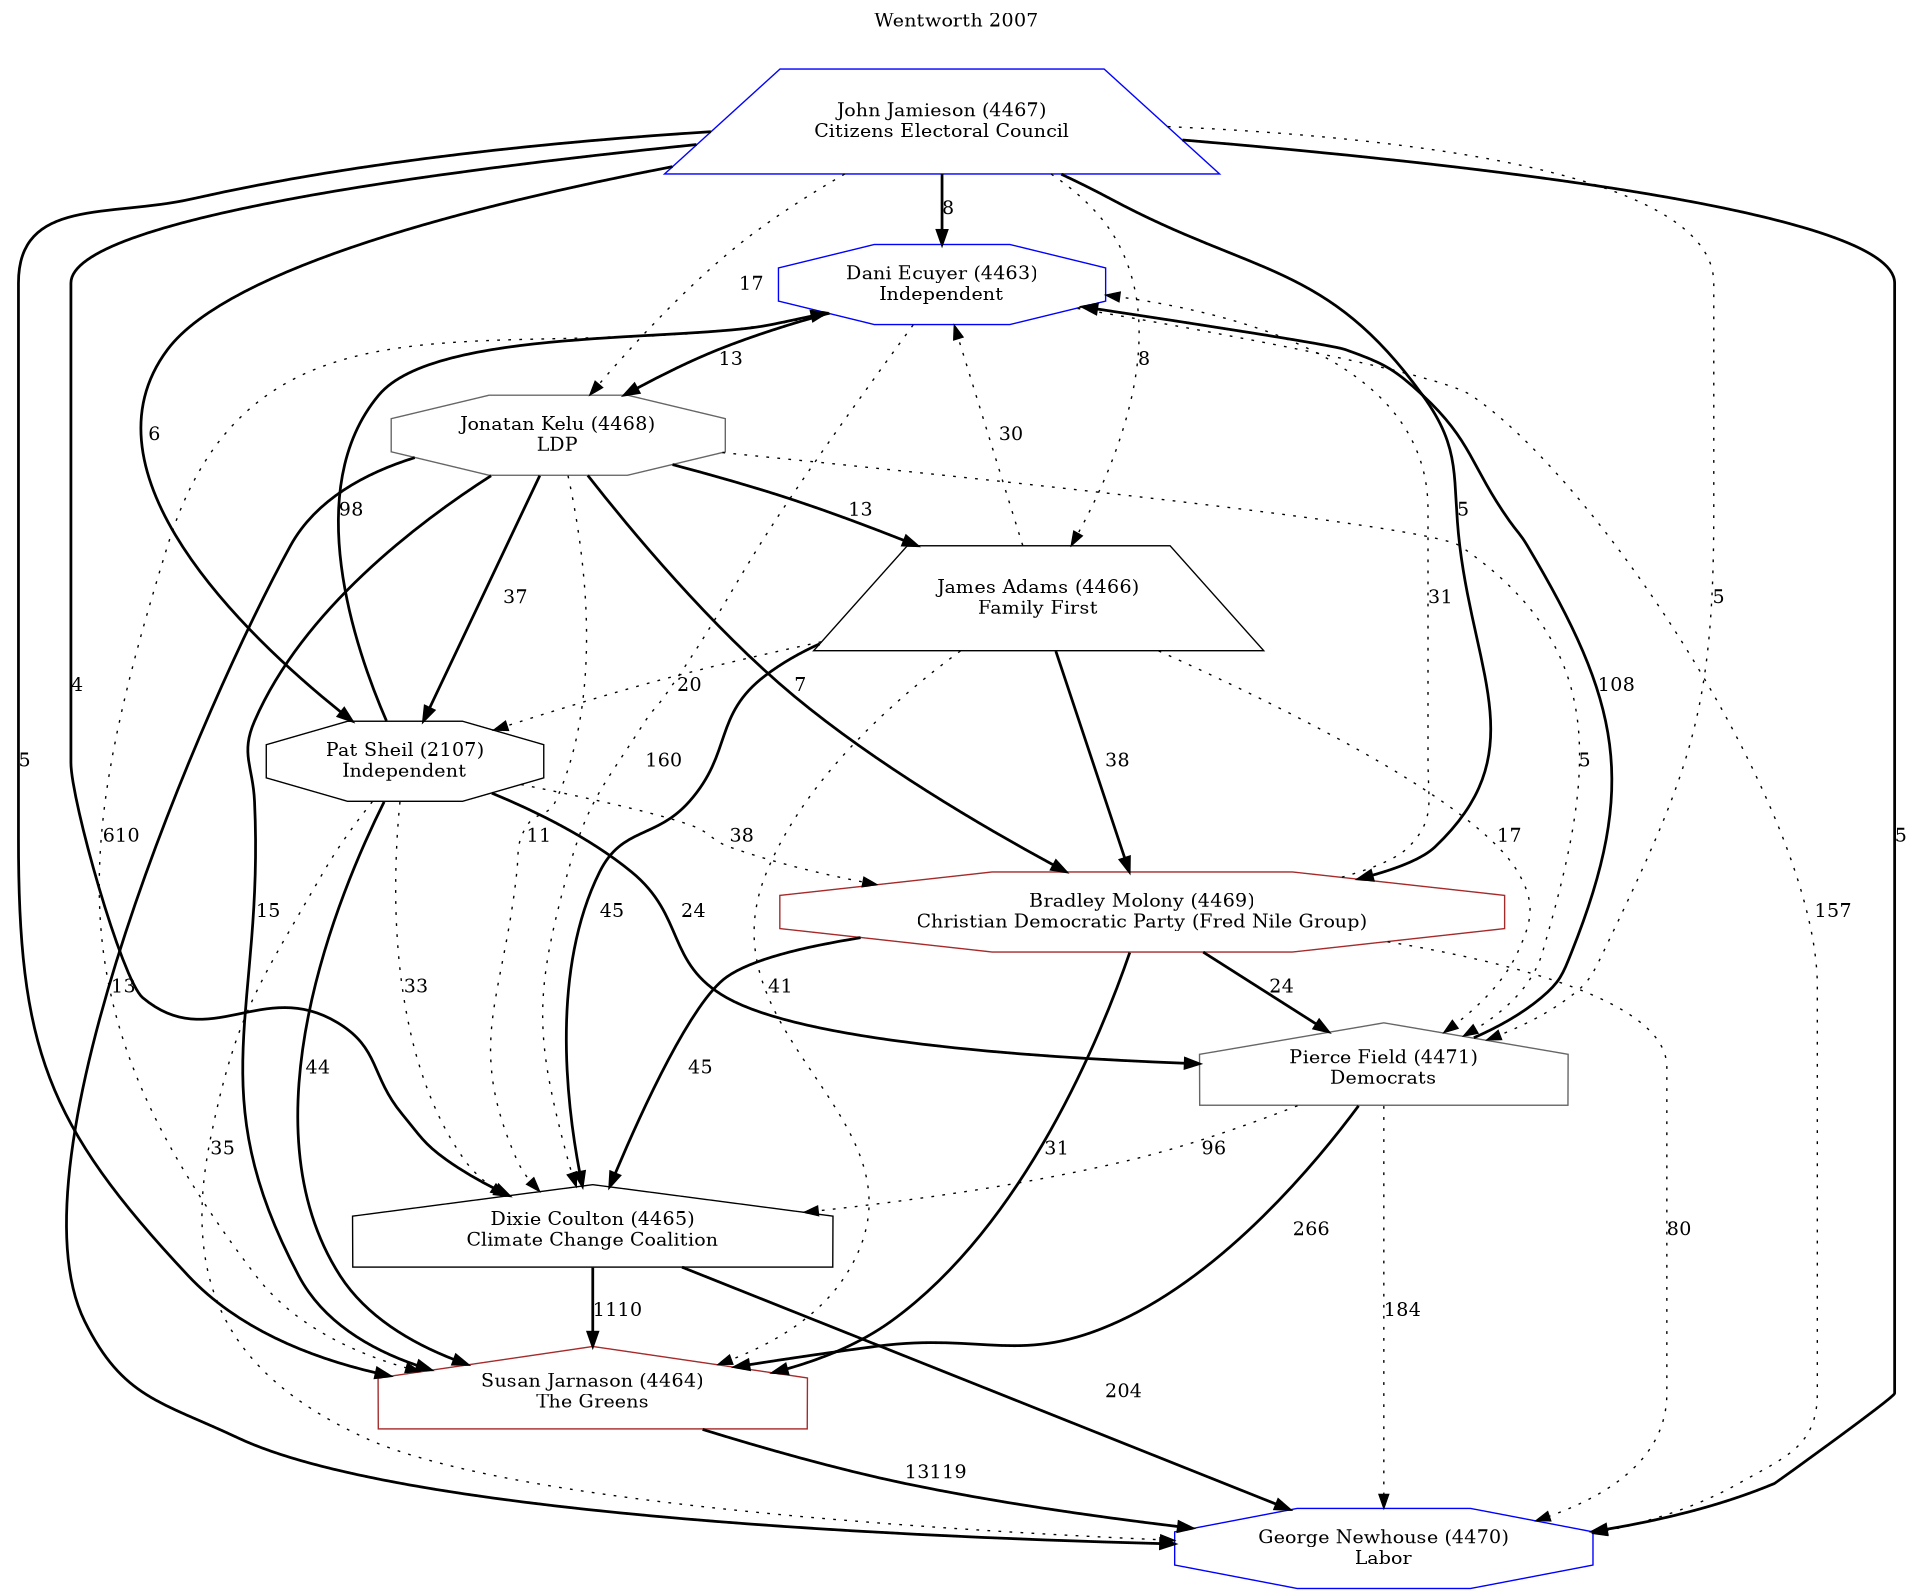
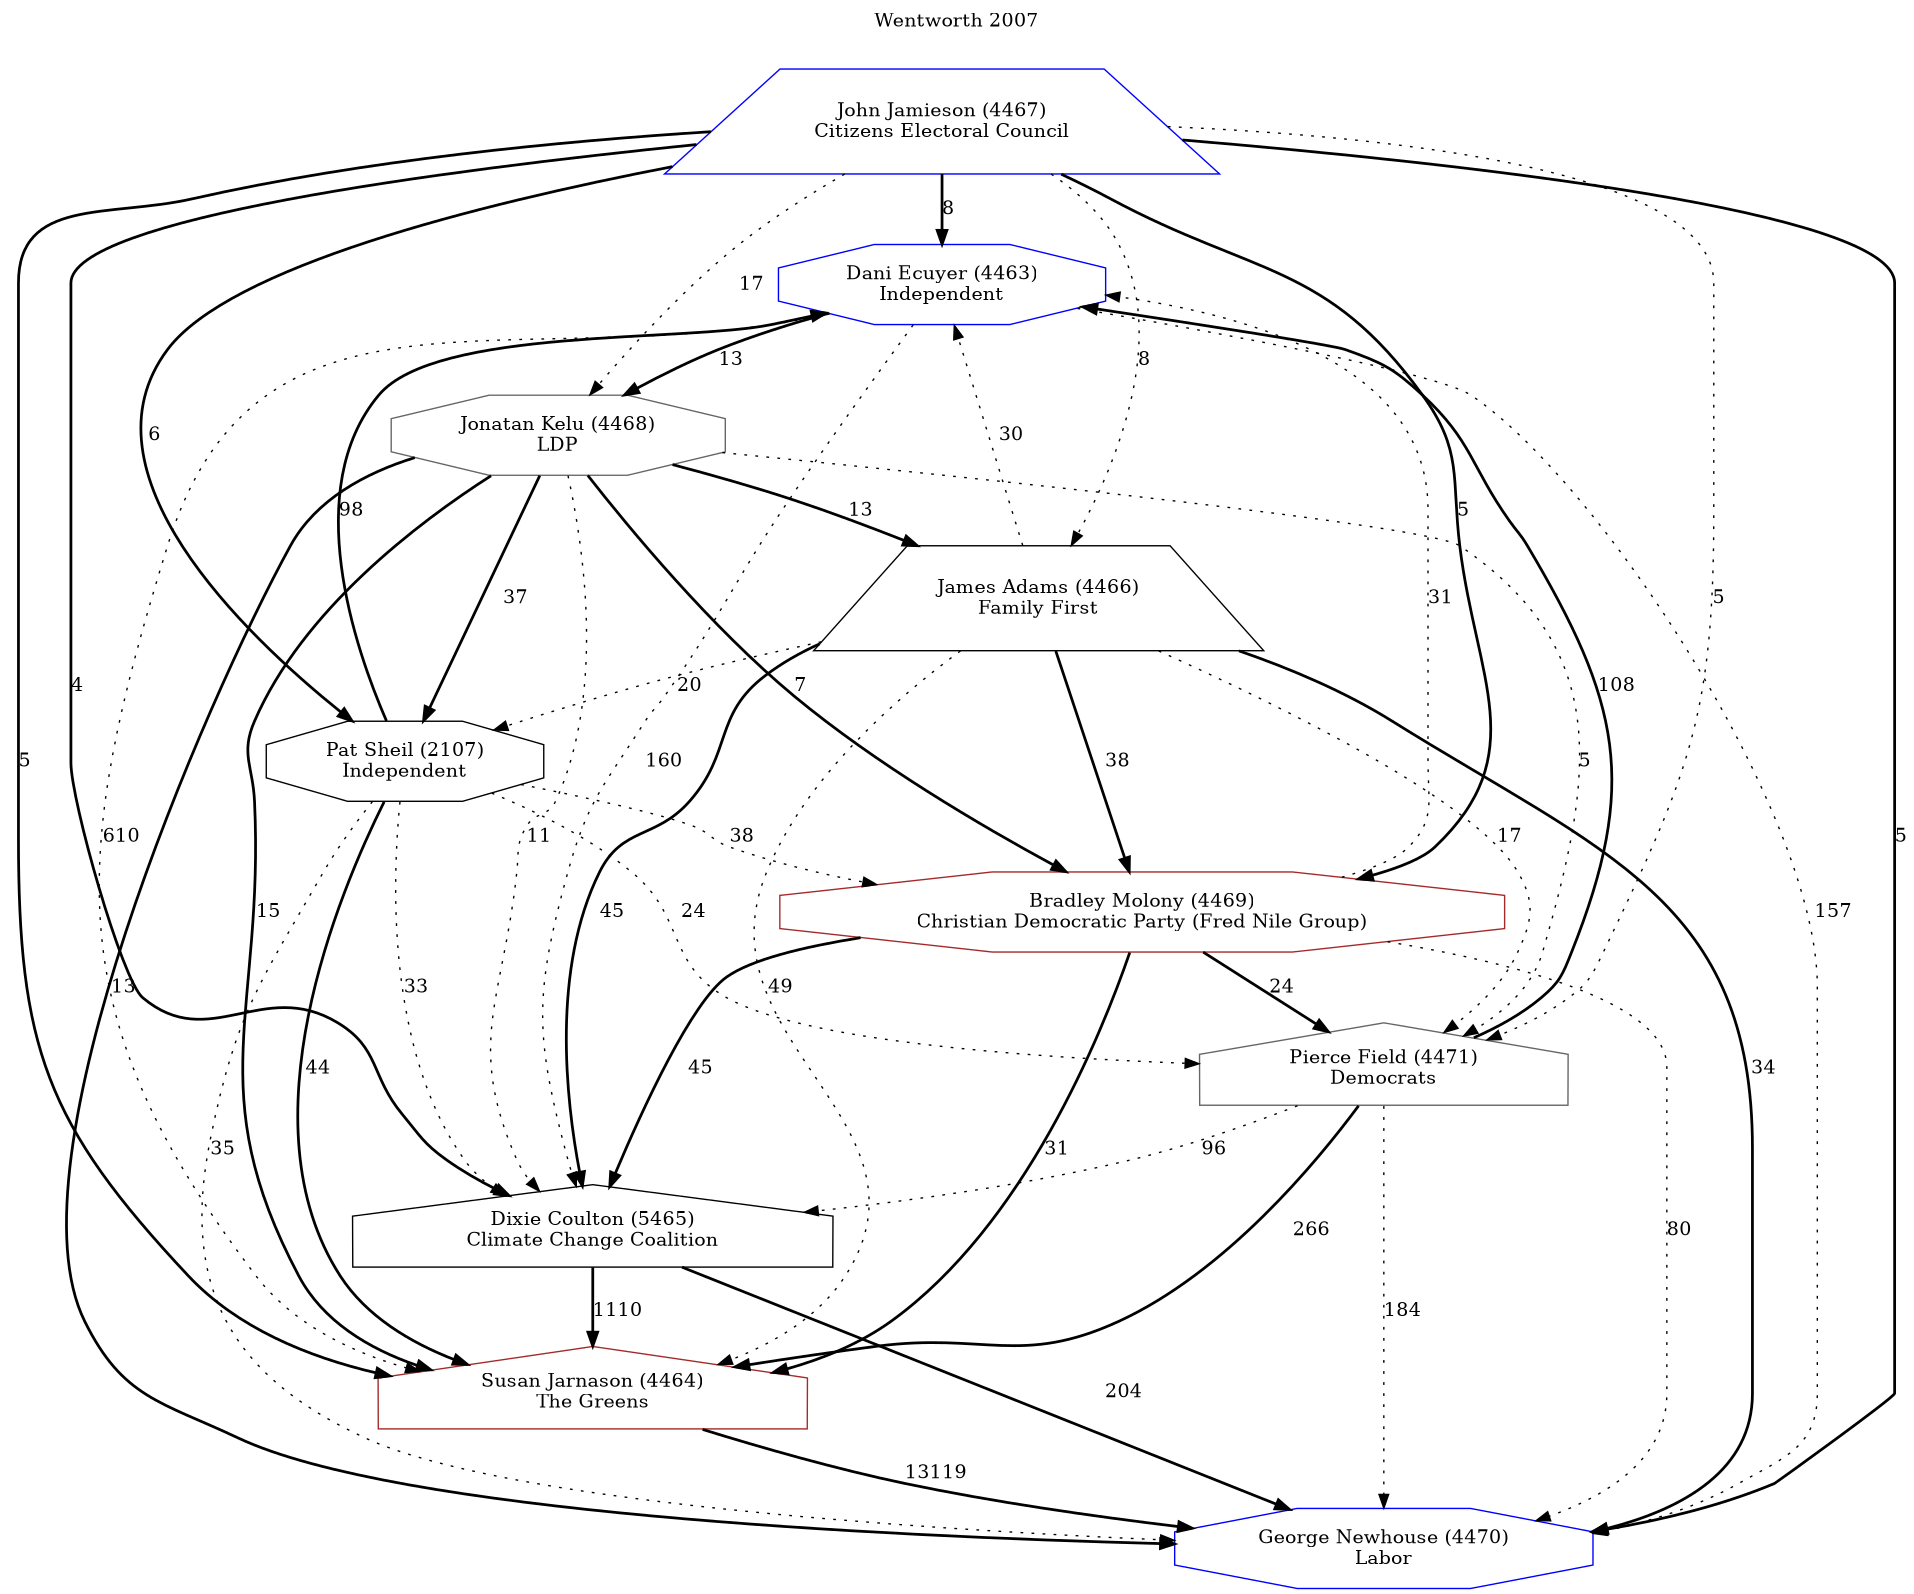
edge "James Adams (4466) Family First" -> "Susan Jarnason (4464) The Greens": label "41" -> "49"
edge "James Adams (4466) Family First" -> "George Newhouse (4470) Labor": added, label "34"
edge "Pat Sheil (2107) Independent" -> "Pierce Field (4471) Democrats": style bold -> dotted
node "Dixie Coulton (4465) Climate Change Coalition": label "Dixie Coulton (4465) Climate Change Coalition" -> "Dixie Coulton (5465) Climate Change Coalition"
